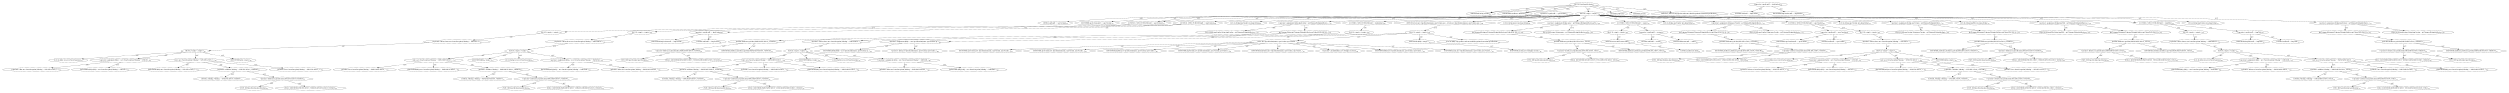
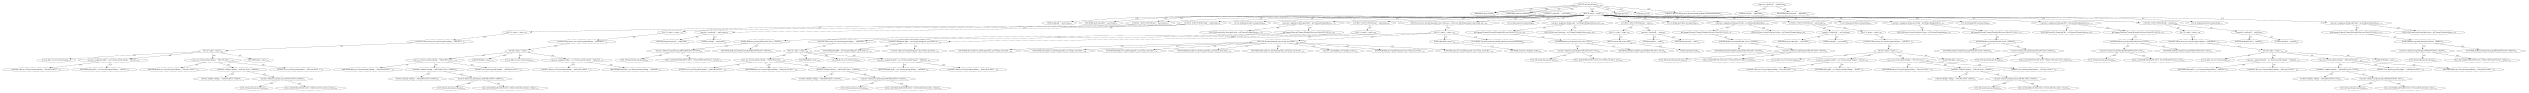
node "(IDENTIFIER,$obj3,<empty>)": added
